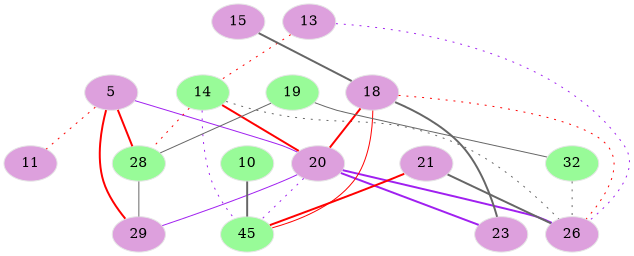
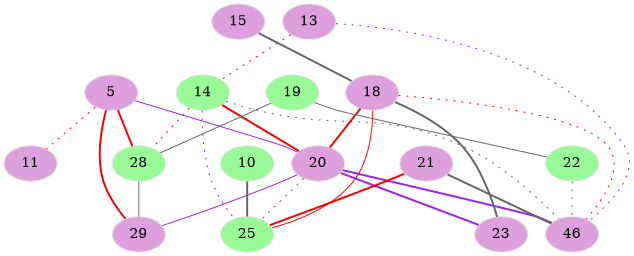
node "32": label "32" -> "22"
node "45": label "45" -> "25"
node "26": label "26" -> "46"
